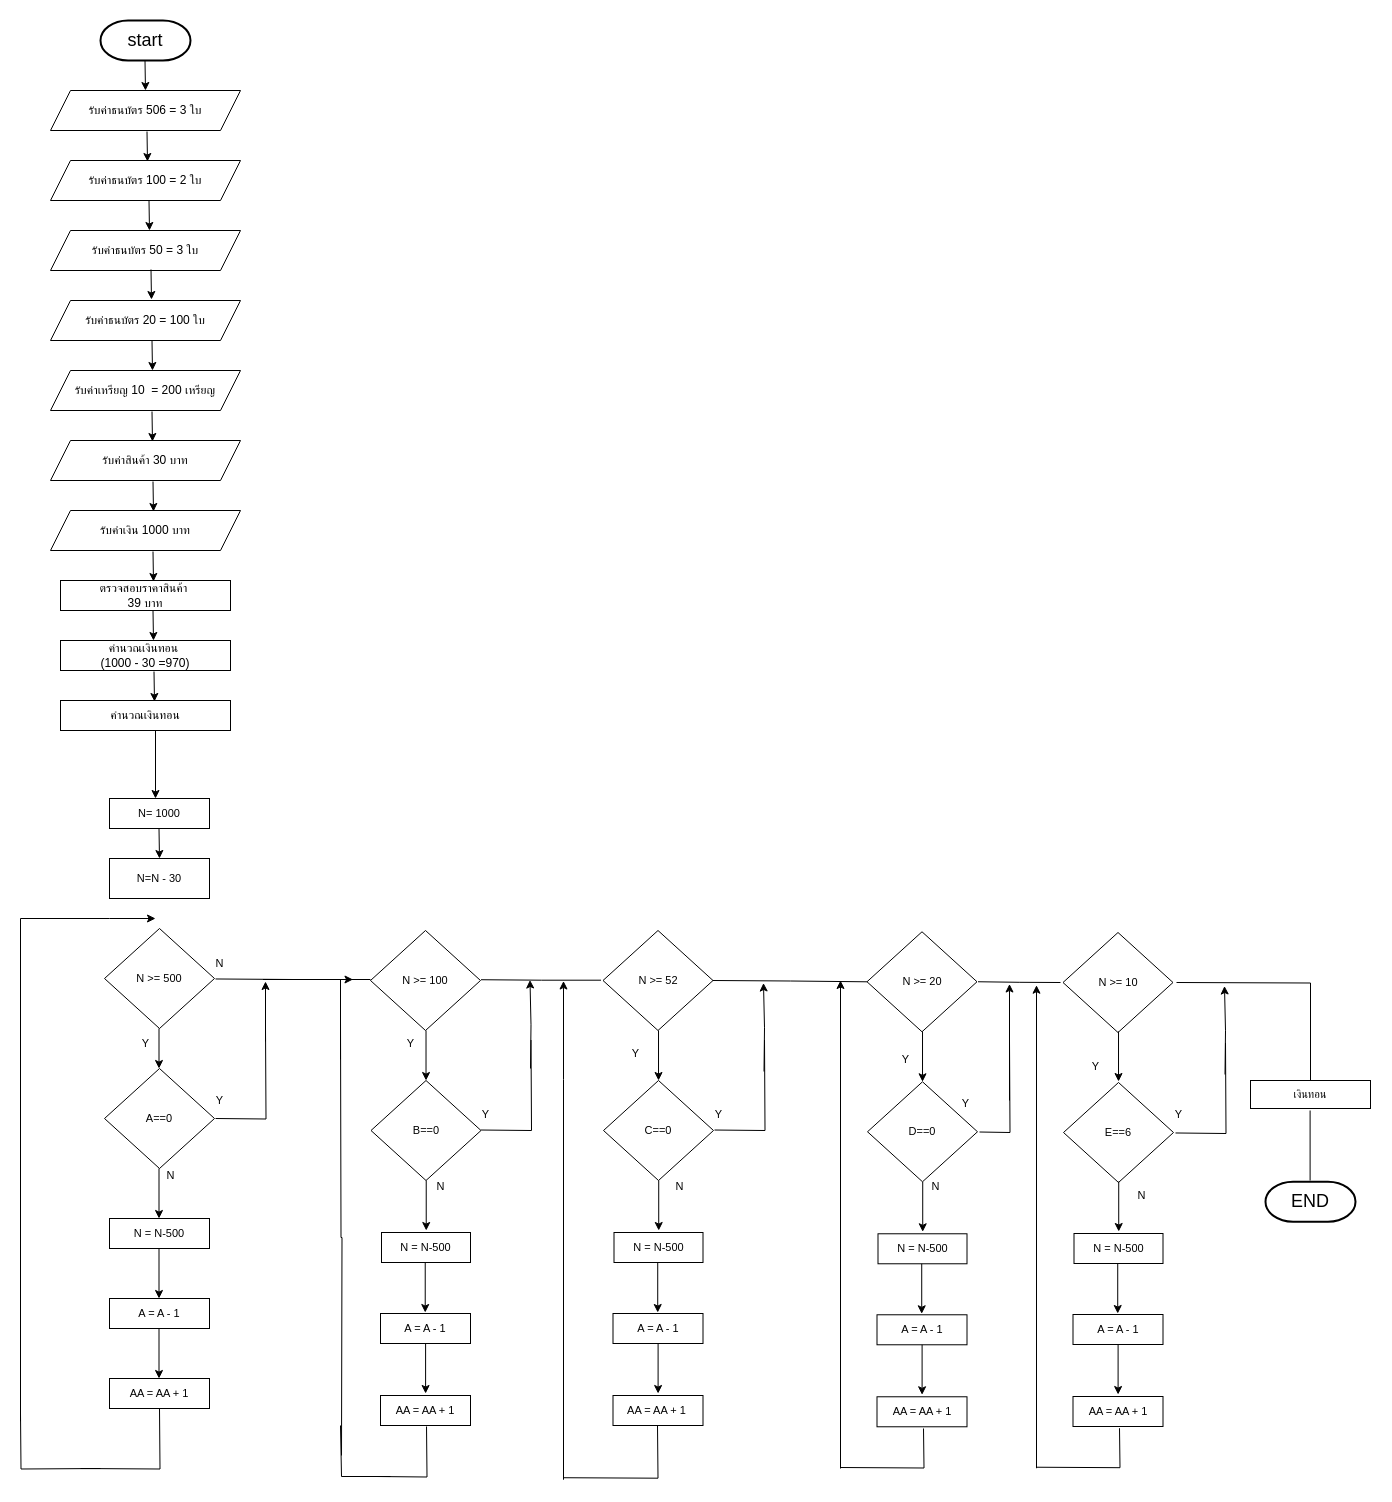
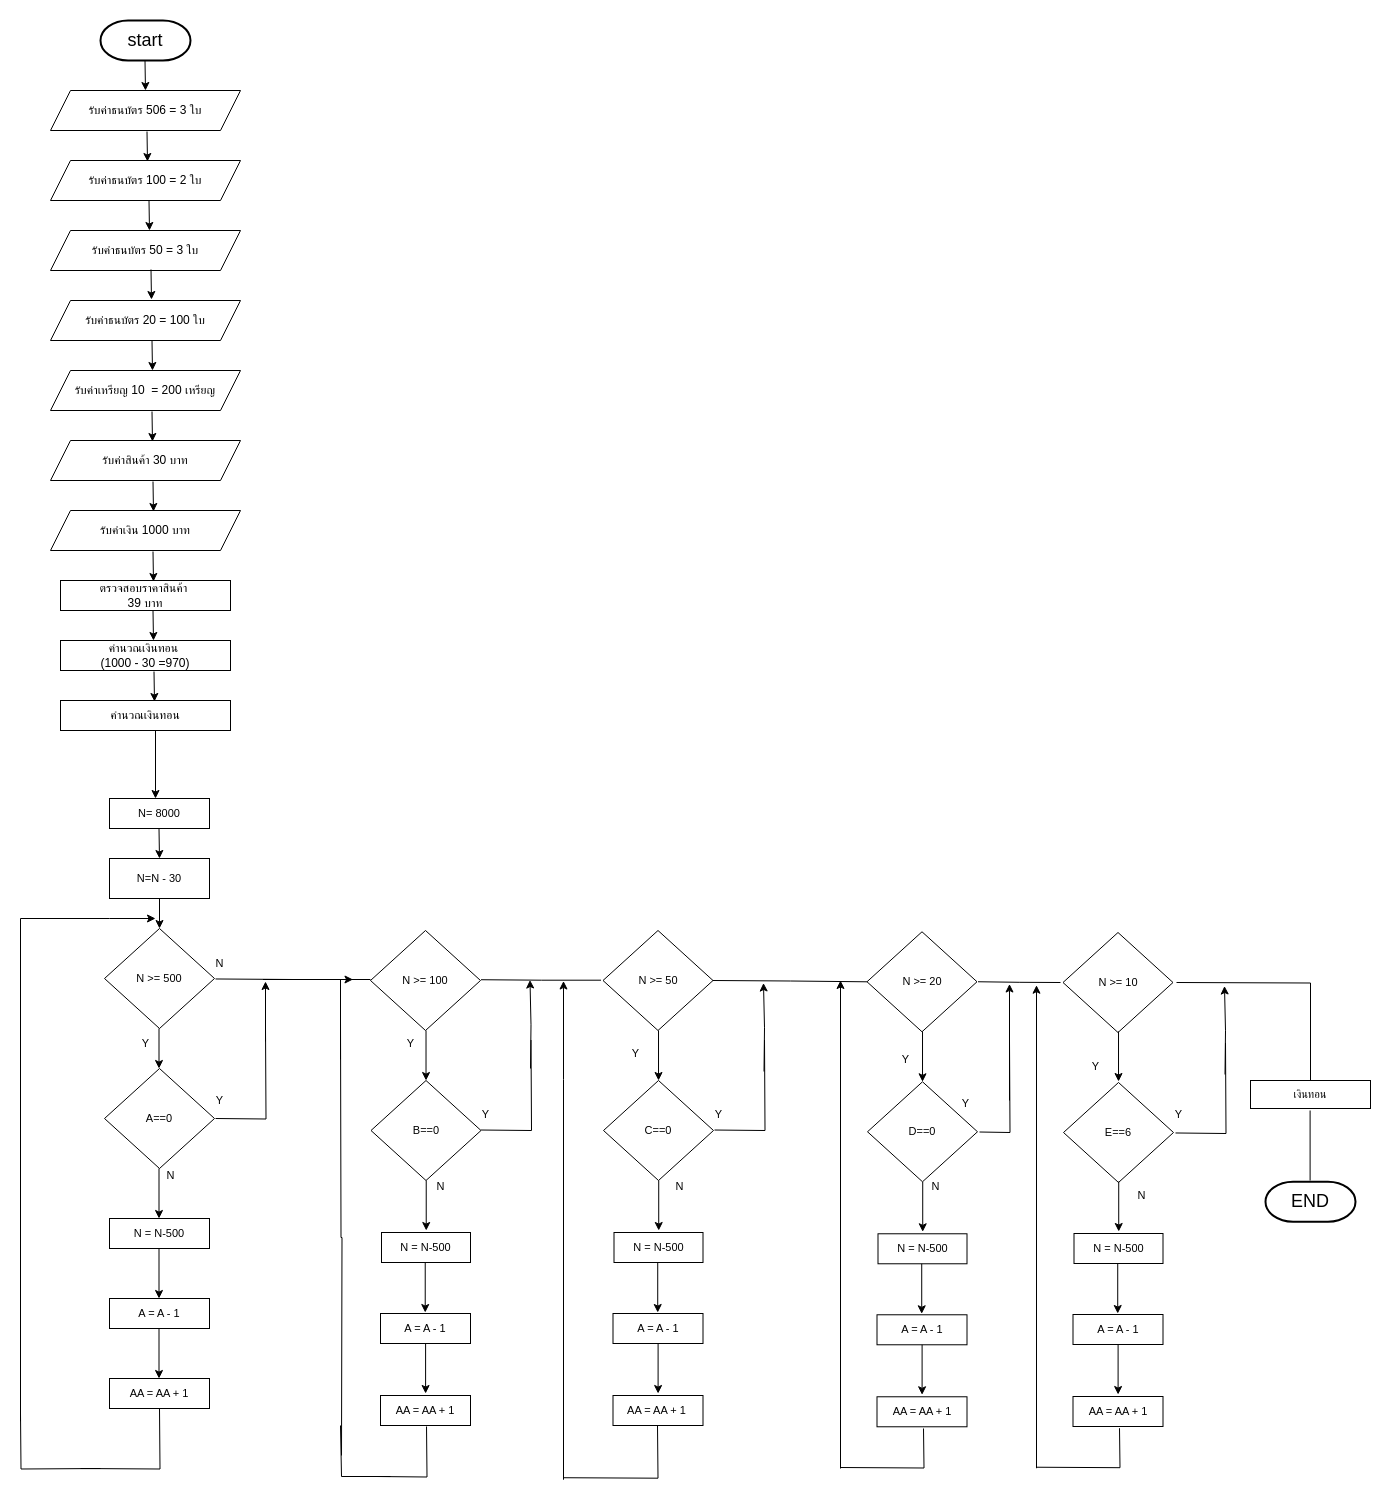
node "N= 1000": label "N= 1000" -> "N= 8000"
edge "N=N - 30" -> "N >= 500": added
node "N >= 52": label "N >= 52" -> "N >= 50"
